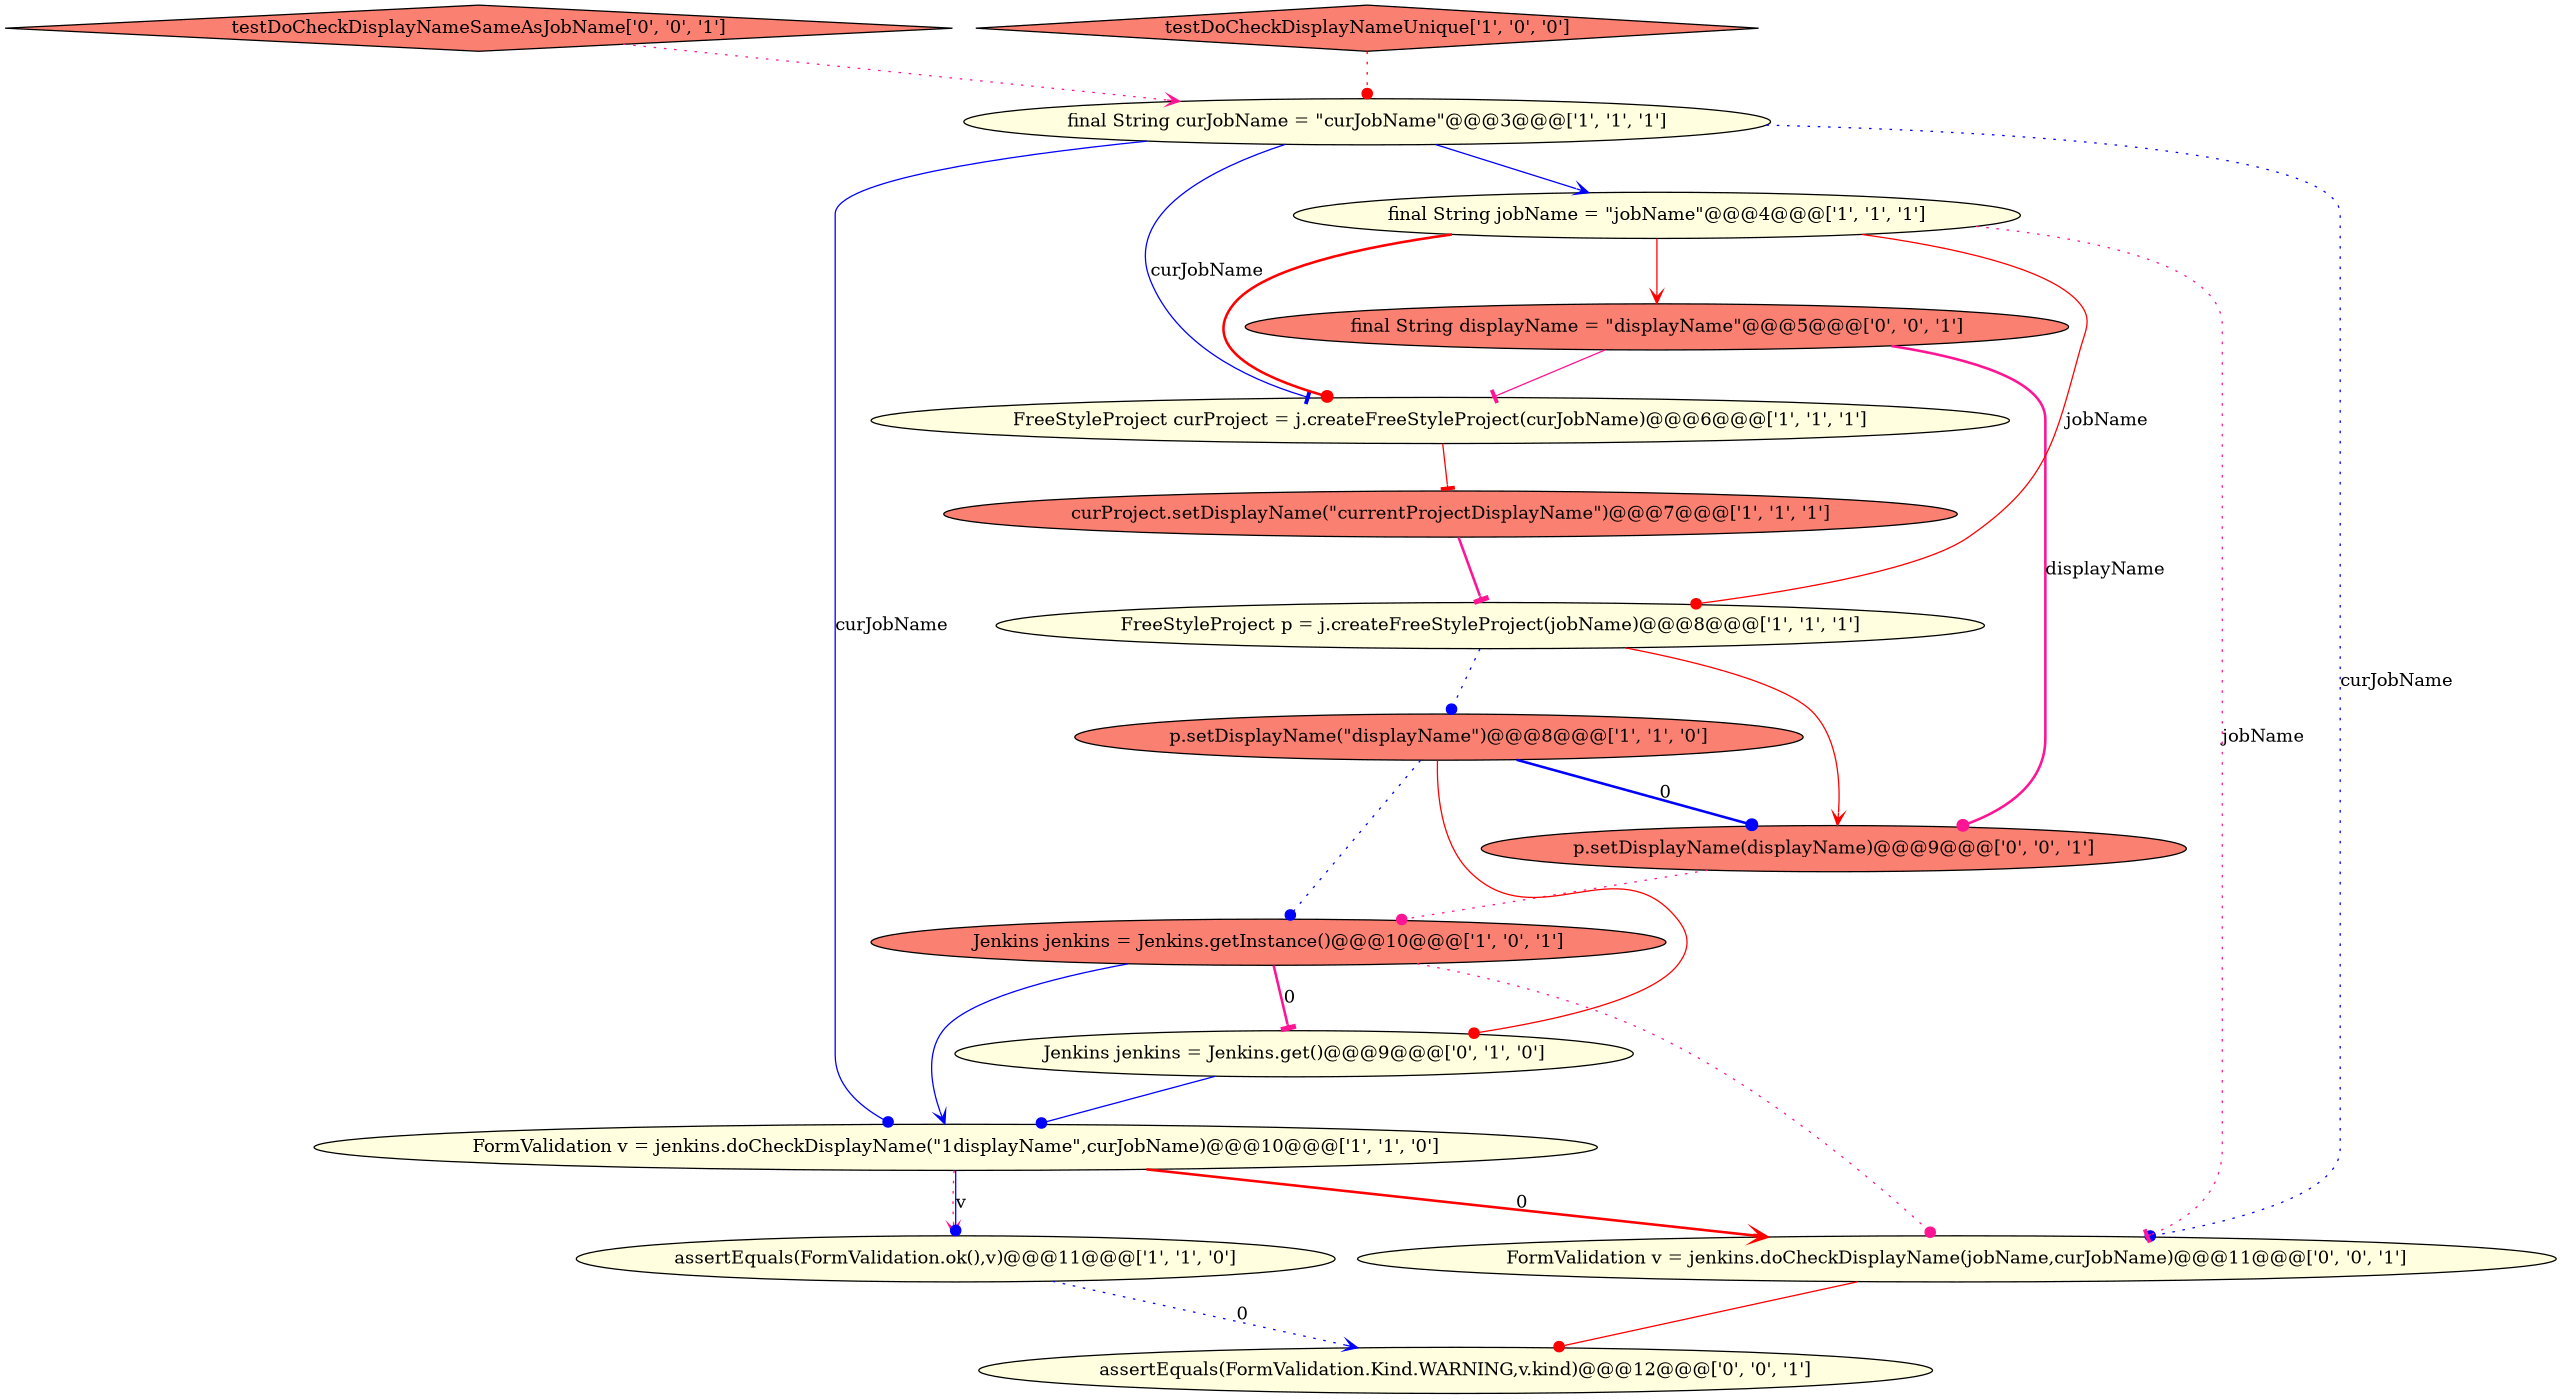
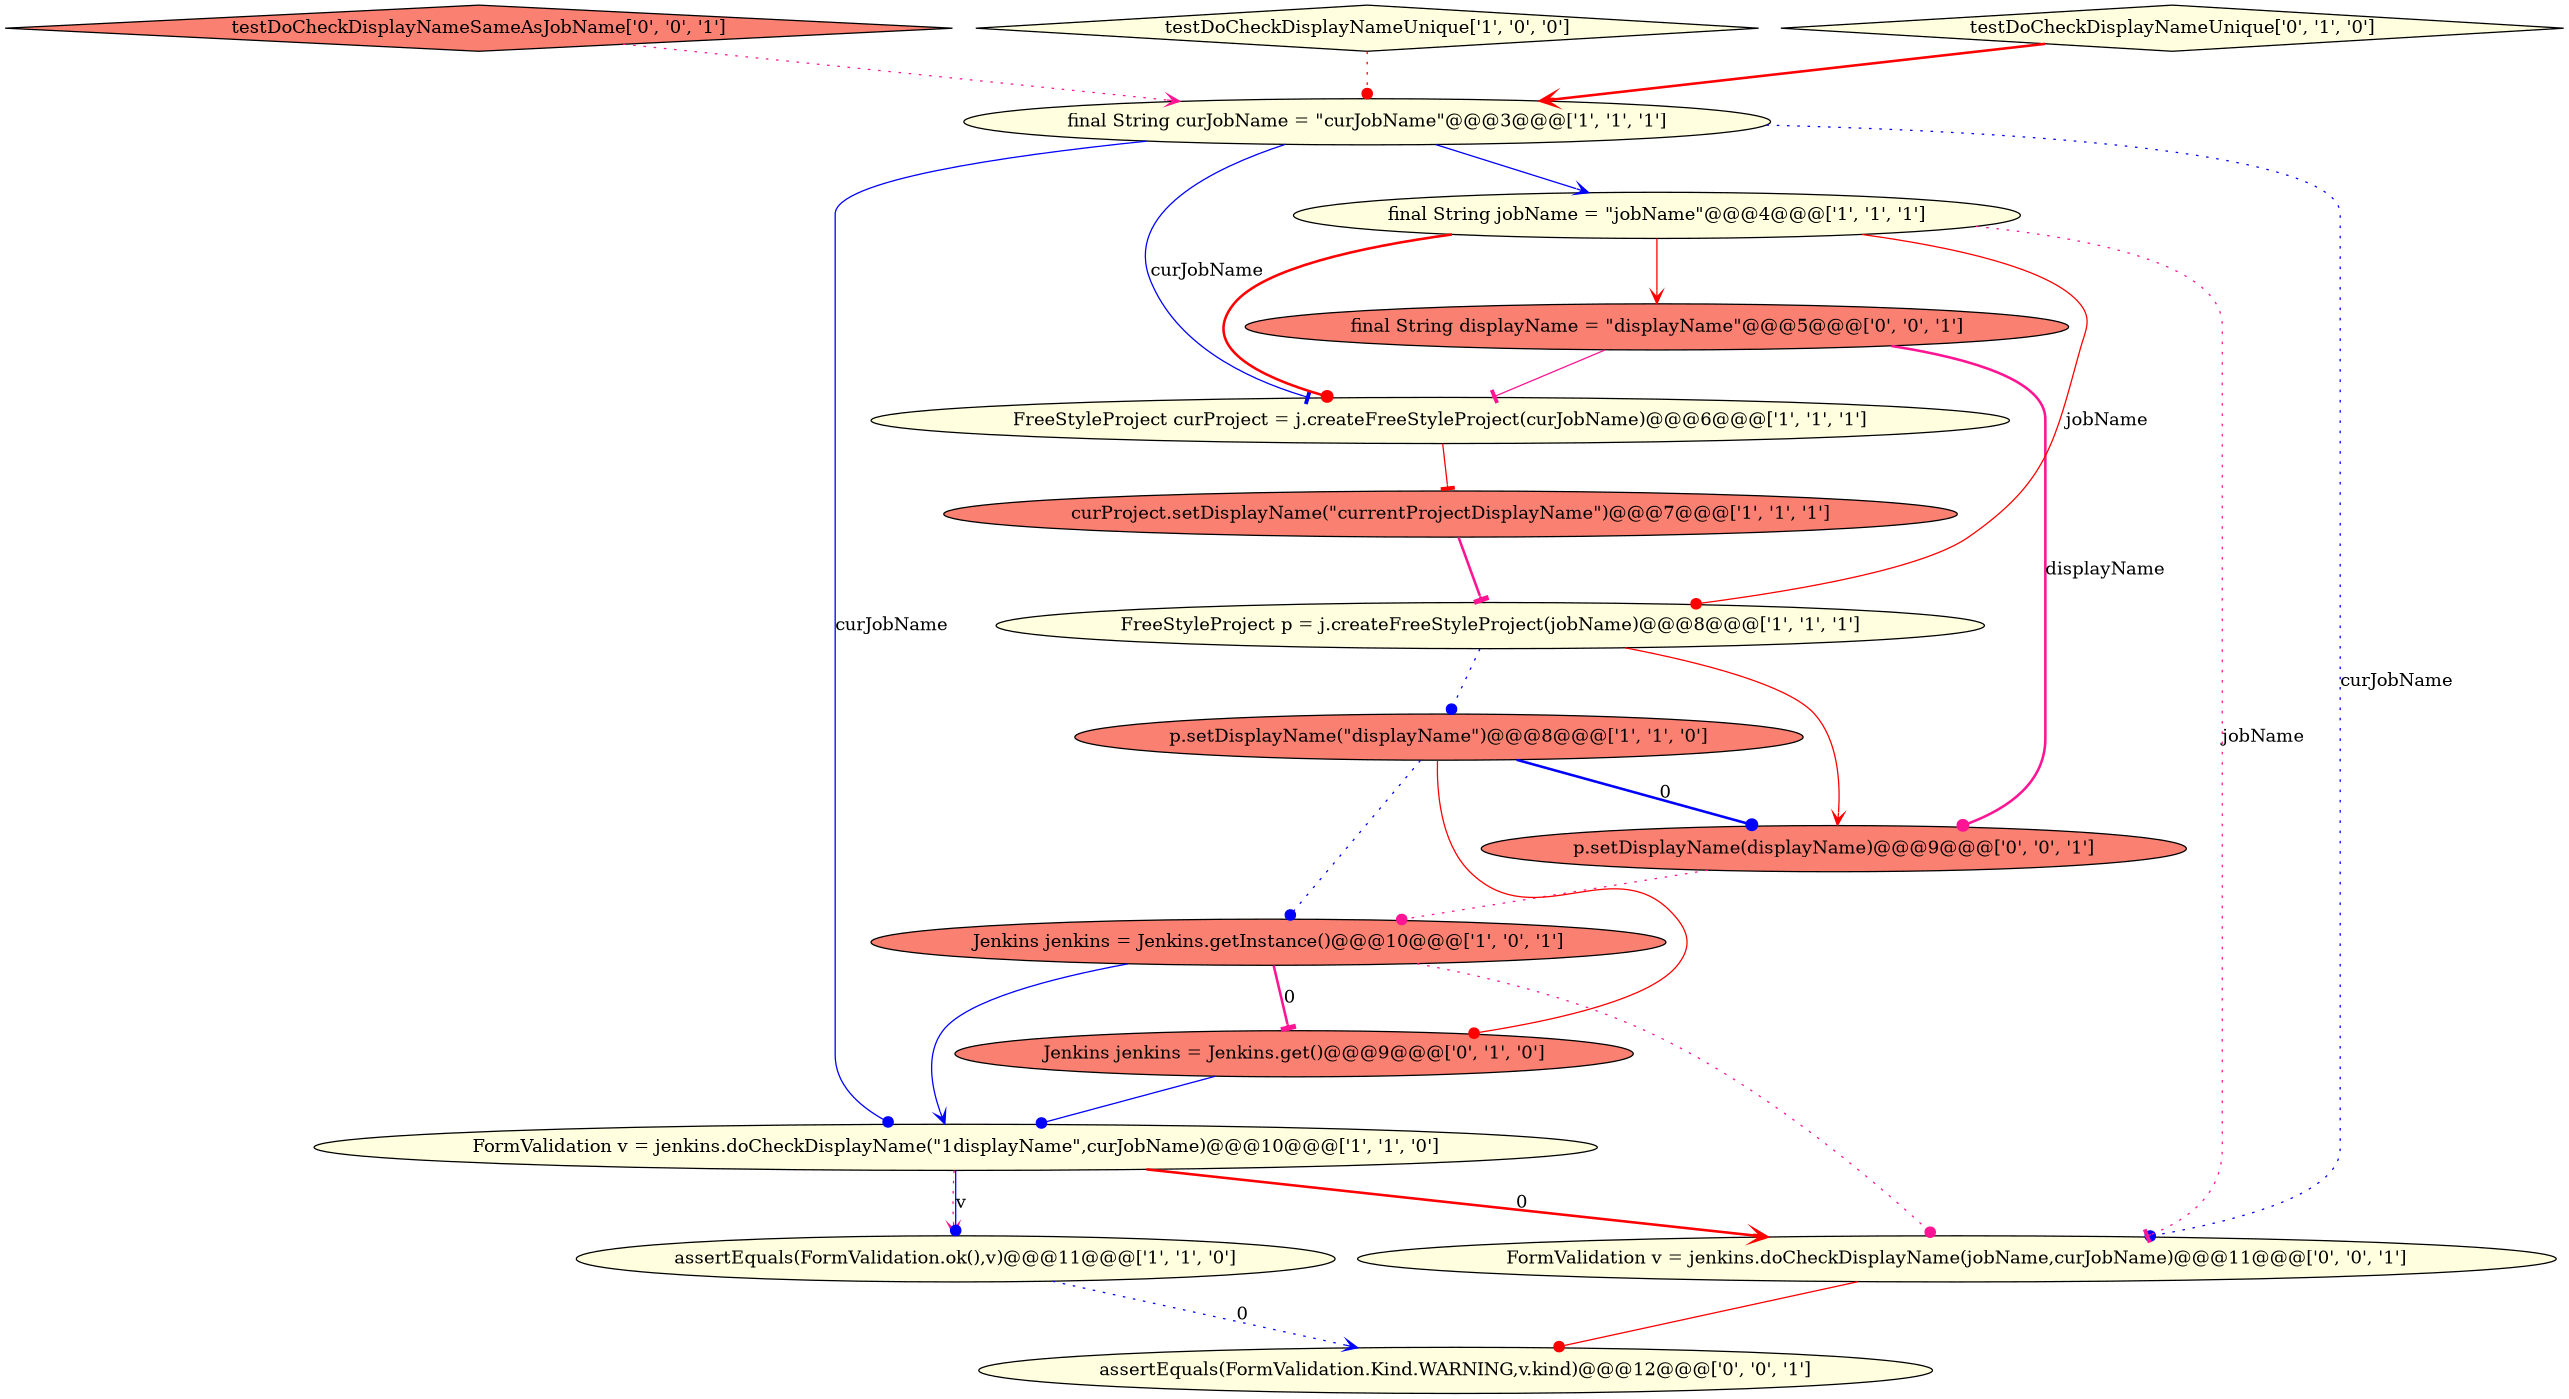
node "testDoCheckDisplayNameUnique['1', '0', '0']": fillcolor salmon -> lightyellow
node "testDoCheckDisplayNameUnique['0', '1', '0']": added
node "Jenkins jenkins = Jenkins.get()@@@9@@@['0', '1', '0']": fillcolor lightyellow -> salmon
